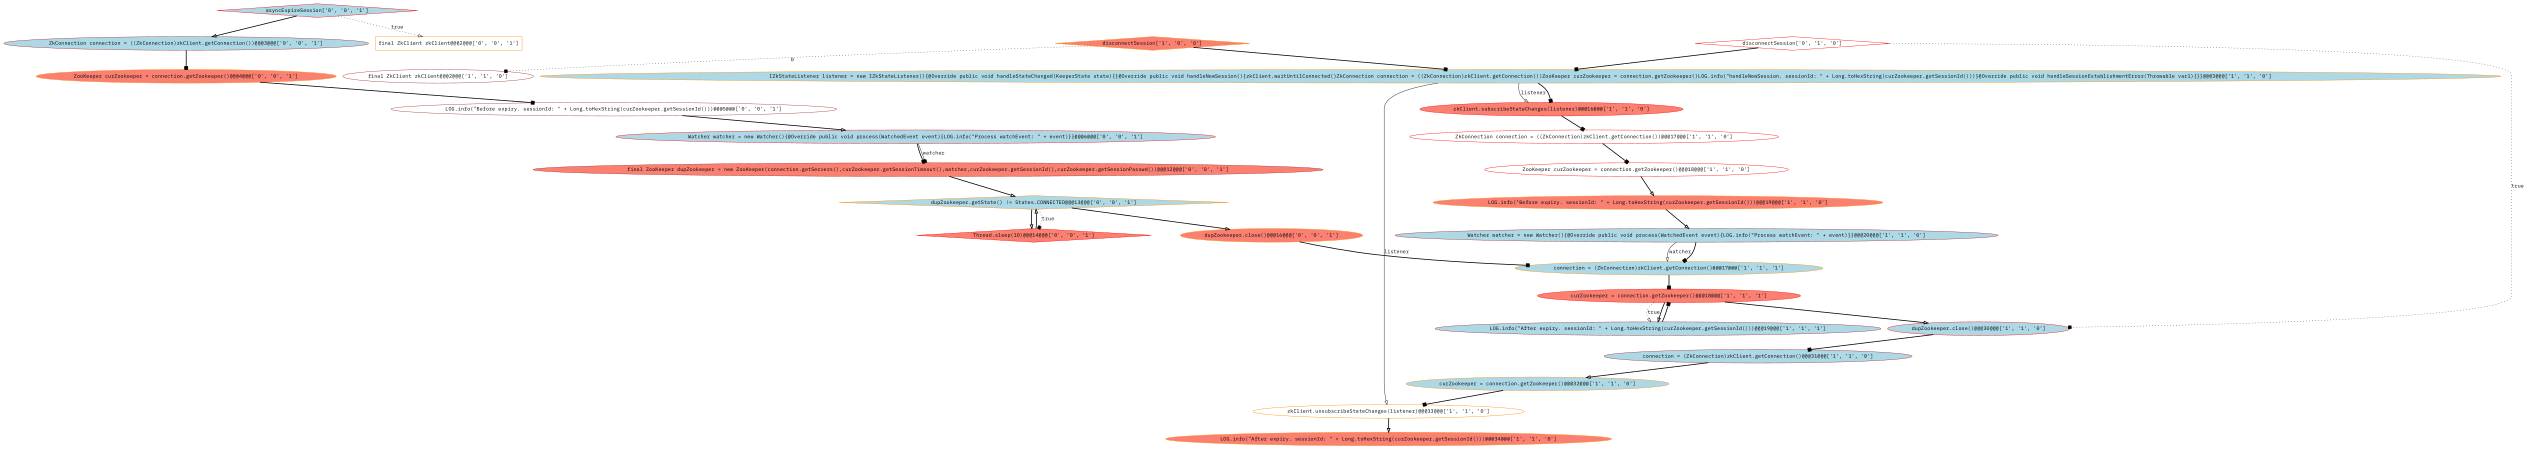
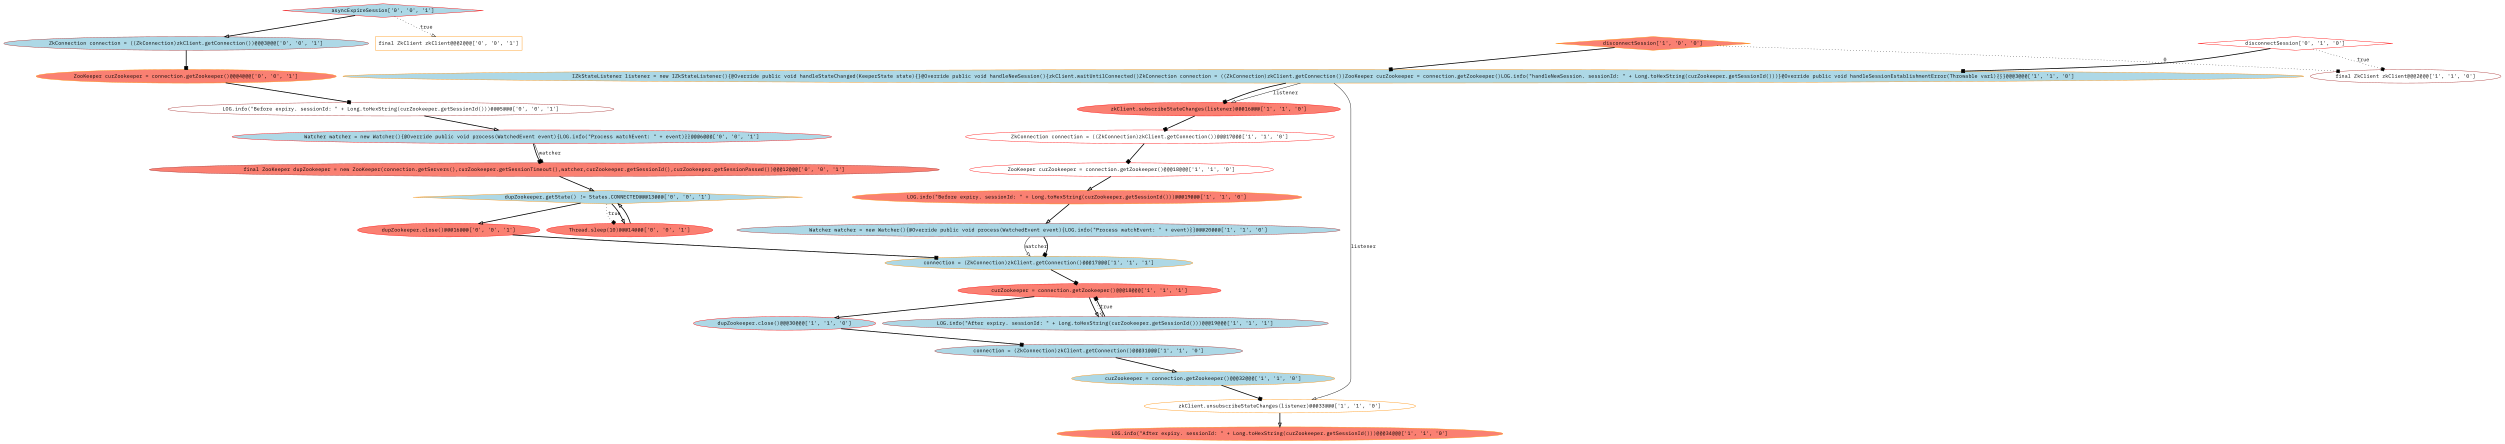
edge "disconnectSession['0', '1', '0']" -> "dupZookeeper.close()@@@30@@@['1', '1', '0']": now "disconnectSession['0', '1', '0']" -> "final ZkClient zkClient@@@2@@@['1', '1', '0']"
node "Thread.sleep(10)@@@14@@@['0', '0', '1']": shape diamond -> ellipse
node "dupZookeeper.close()@@@16@@@['0', '0', '1']": color darkorange -> red
